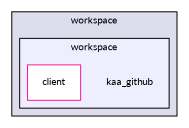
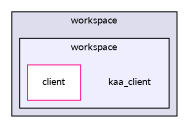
node "kaa_github": label "kaa_github" -> "kaa_client"
